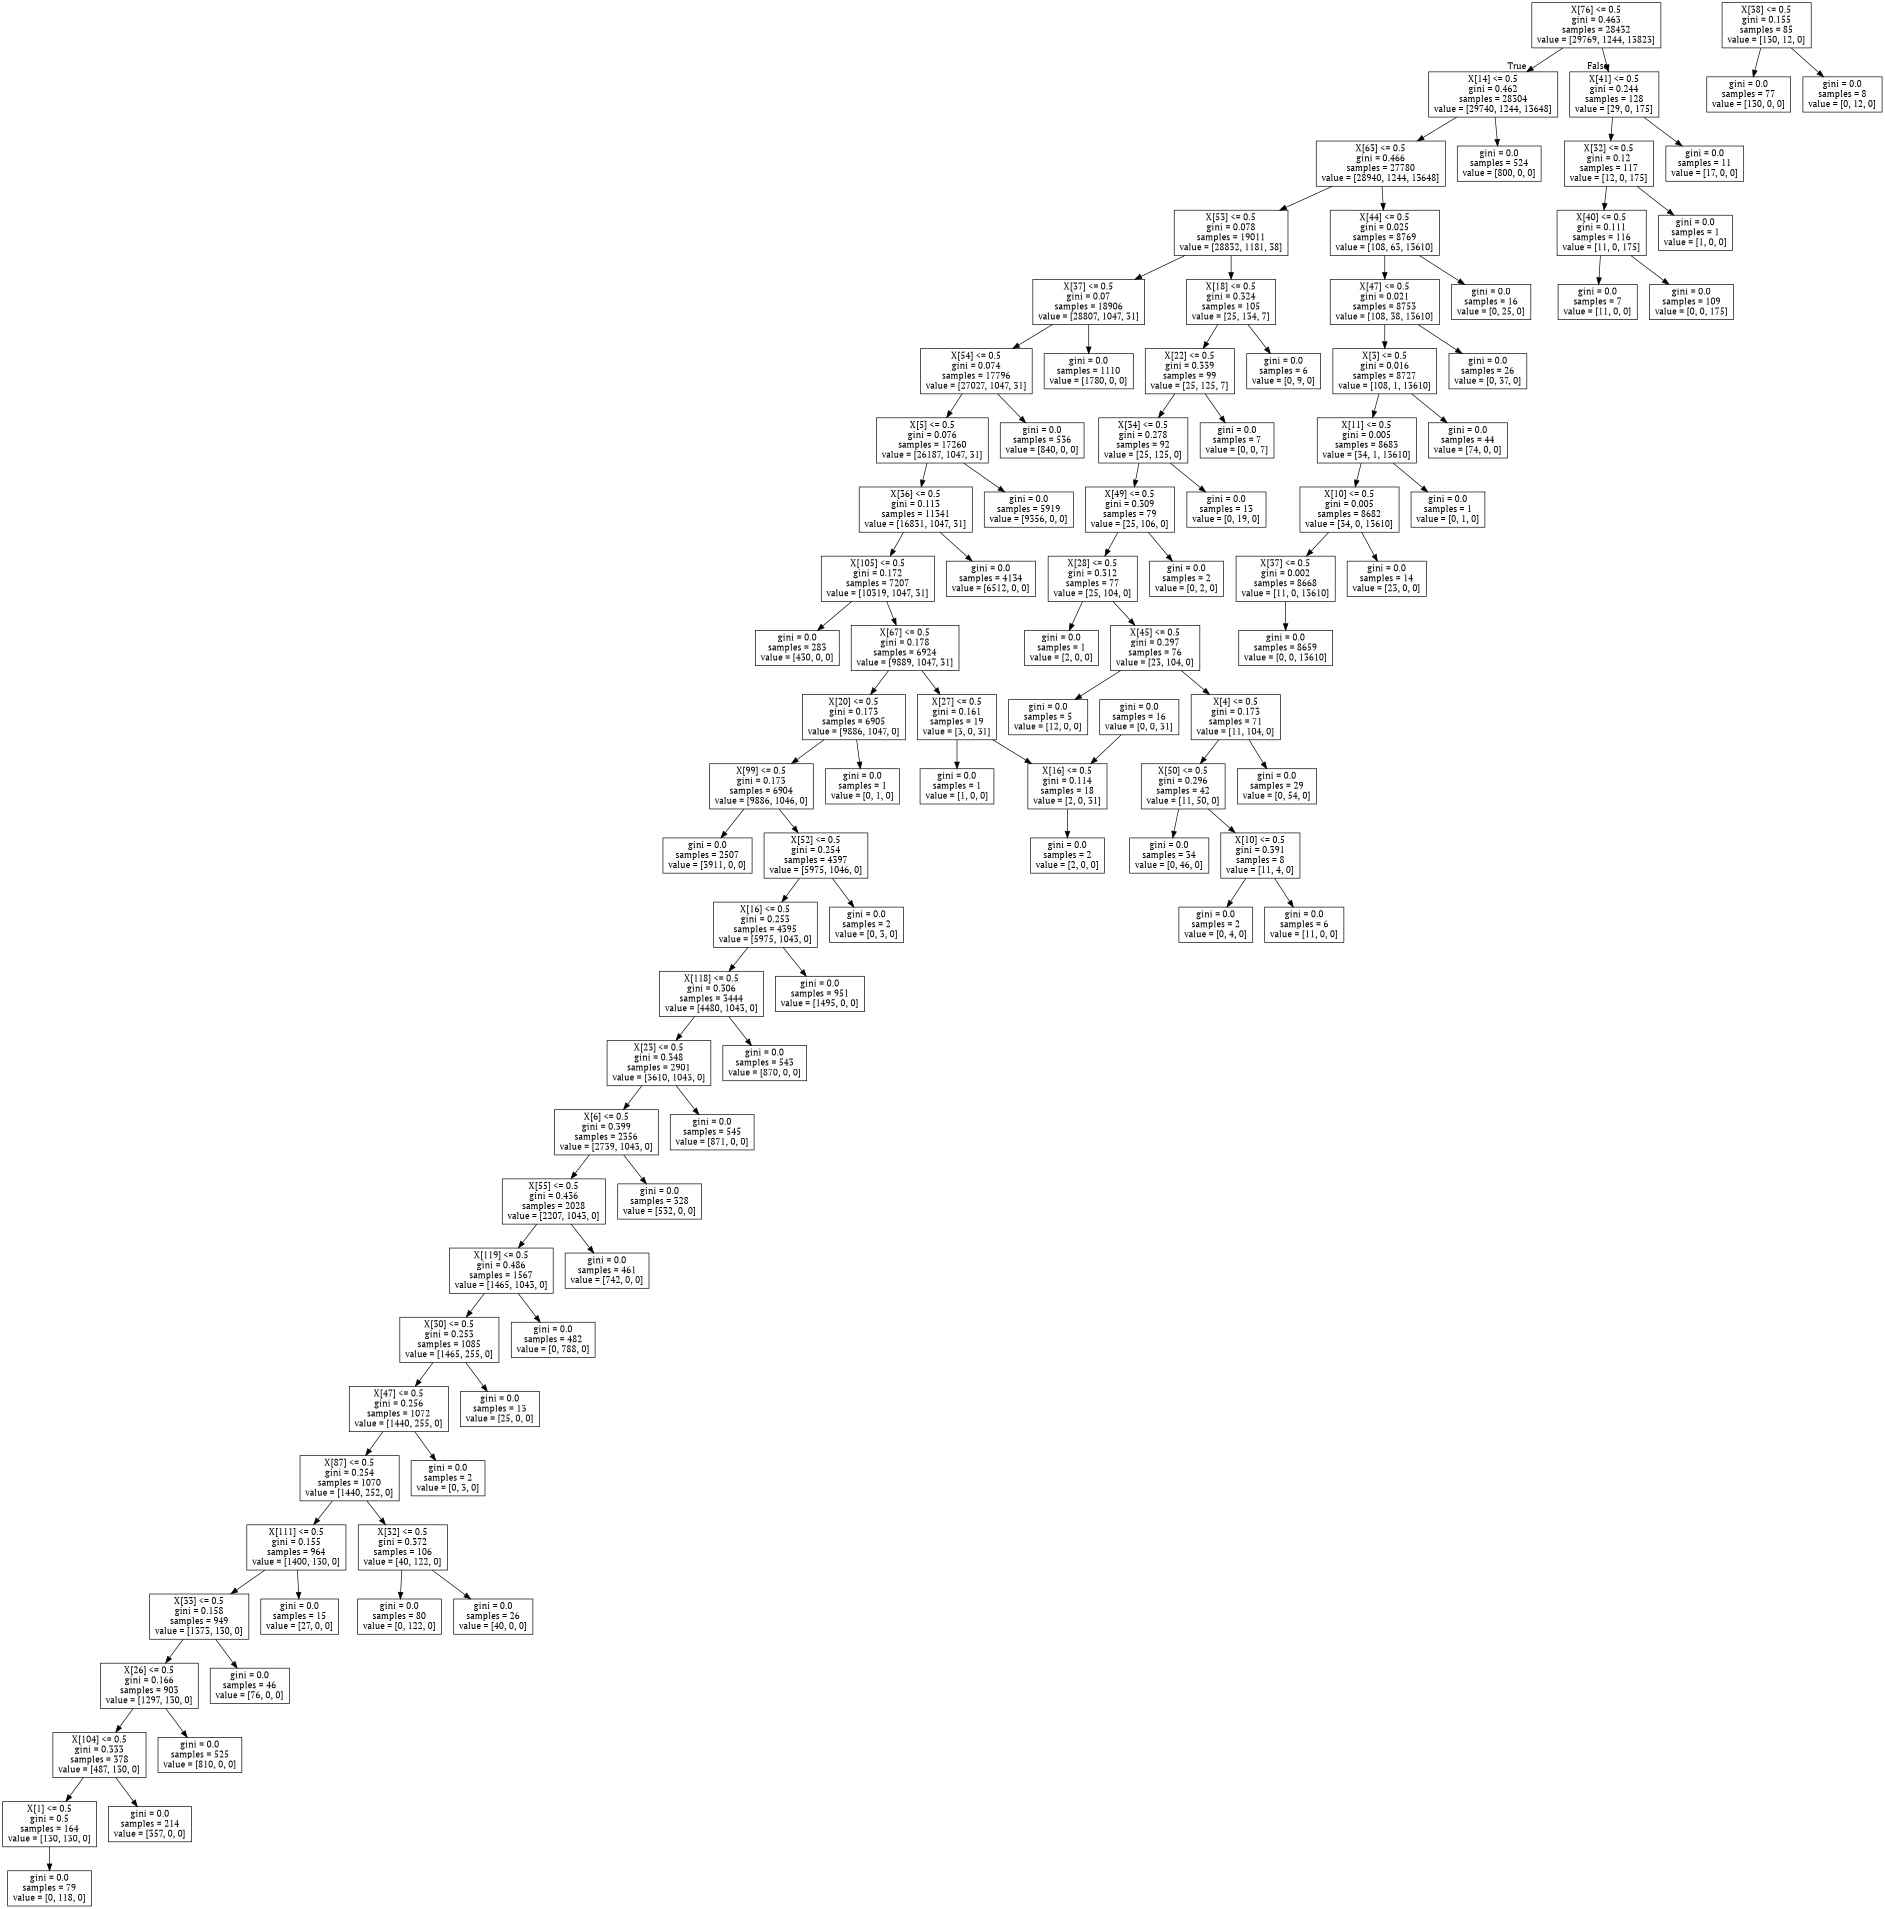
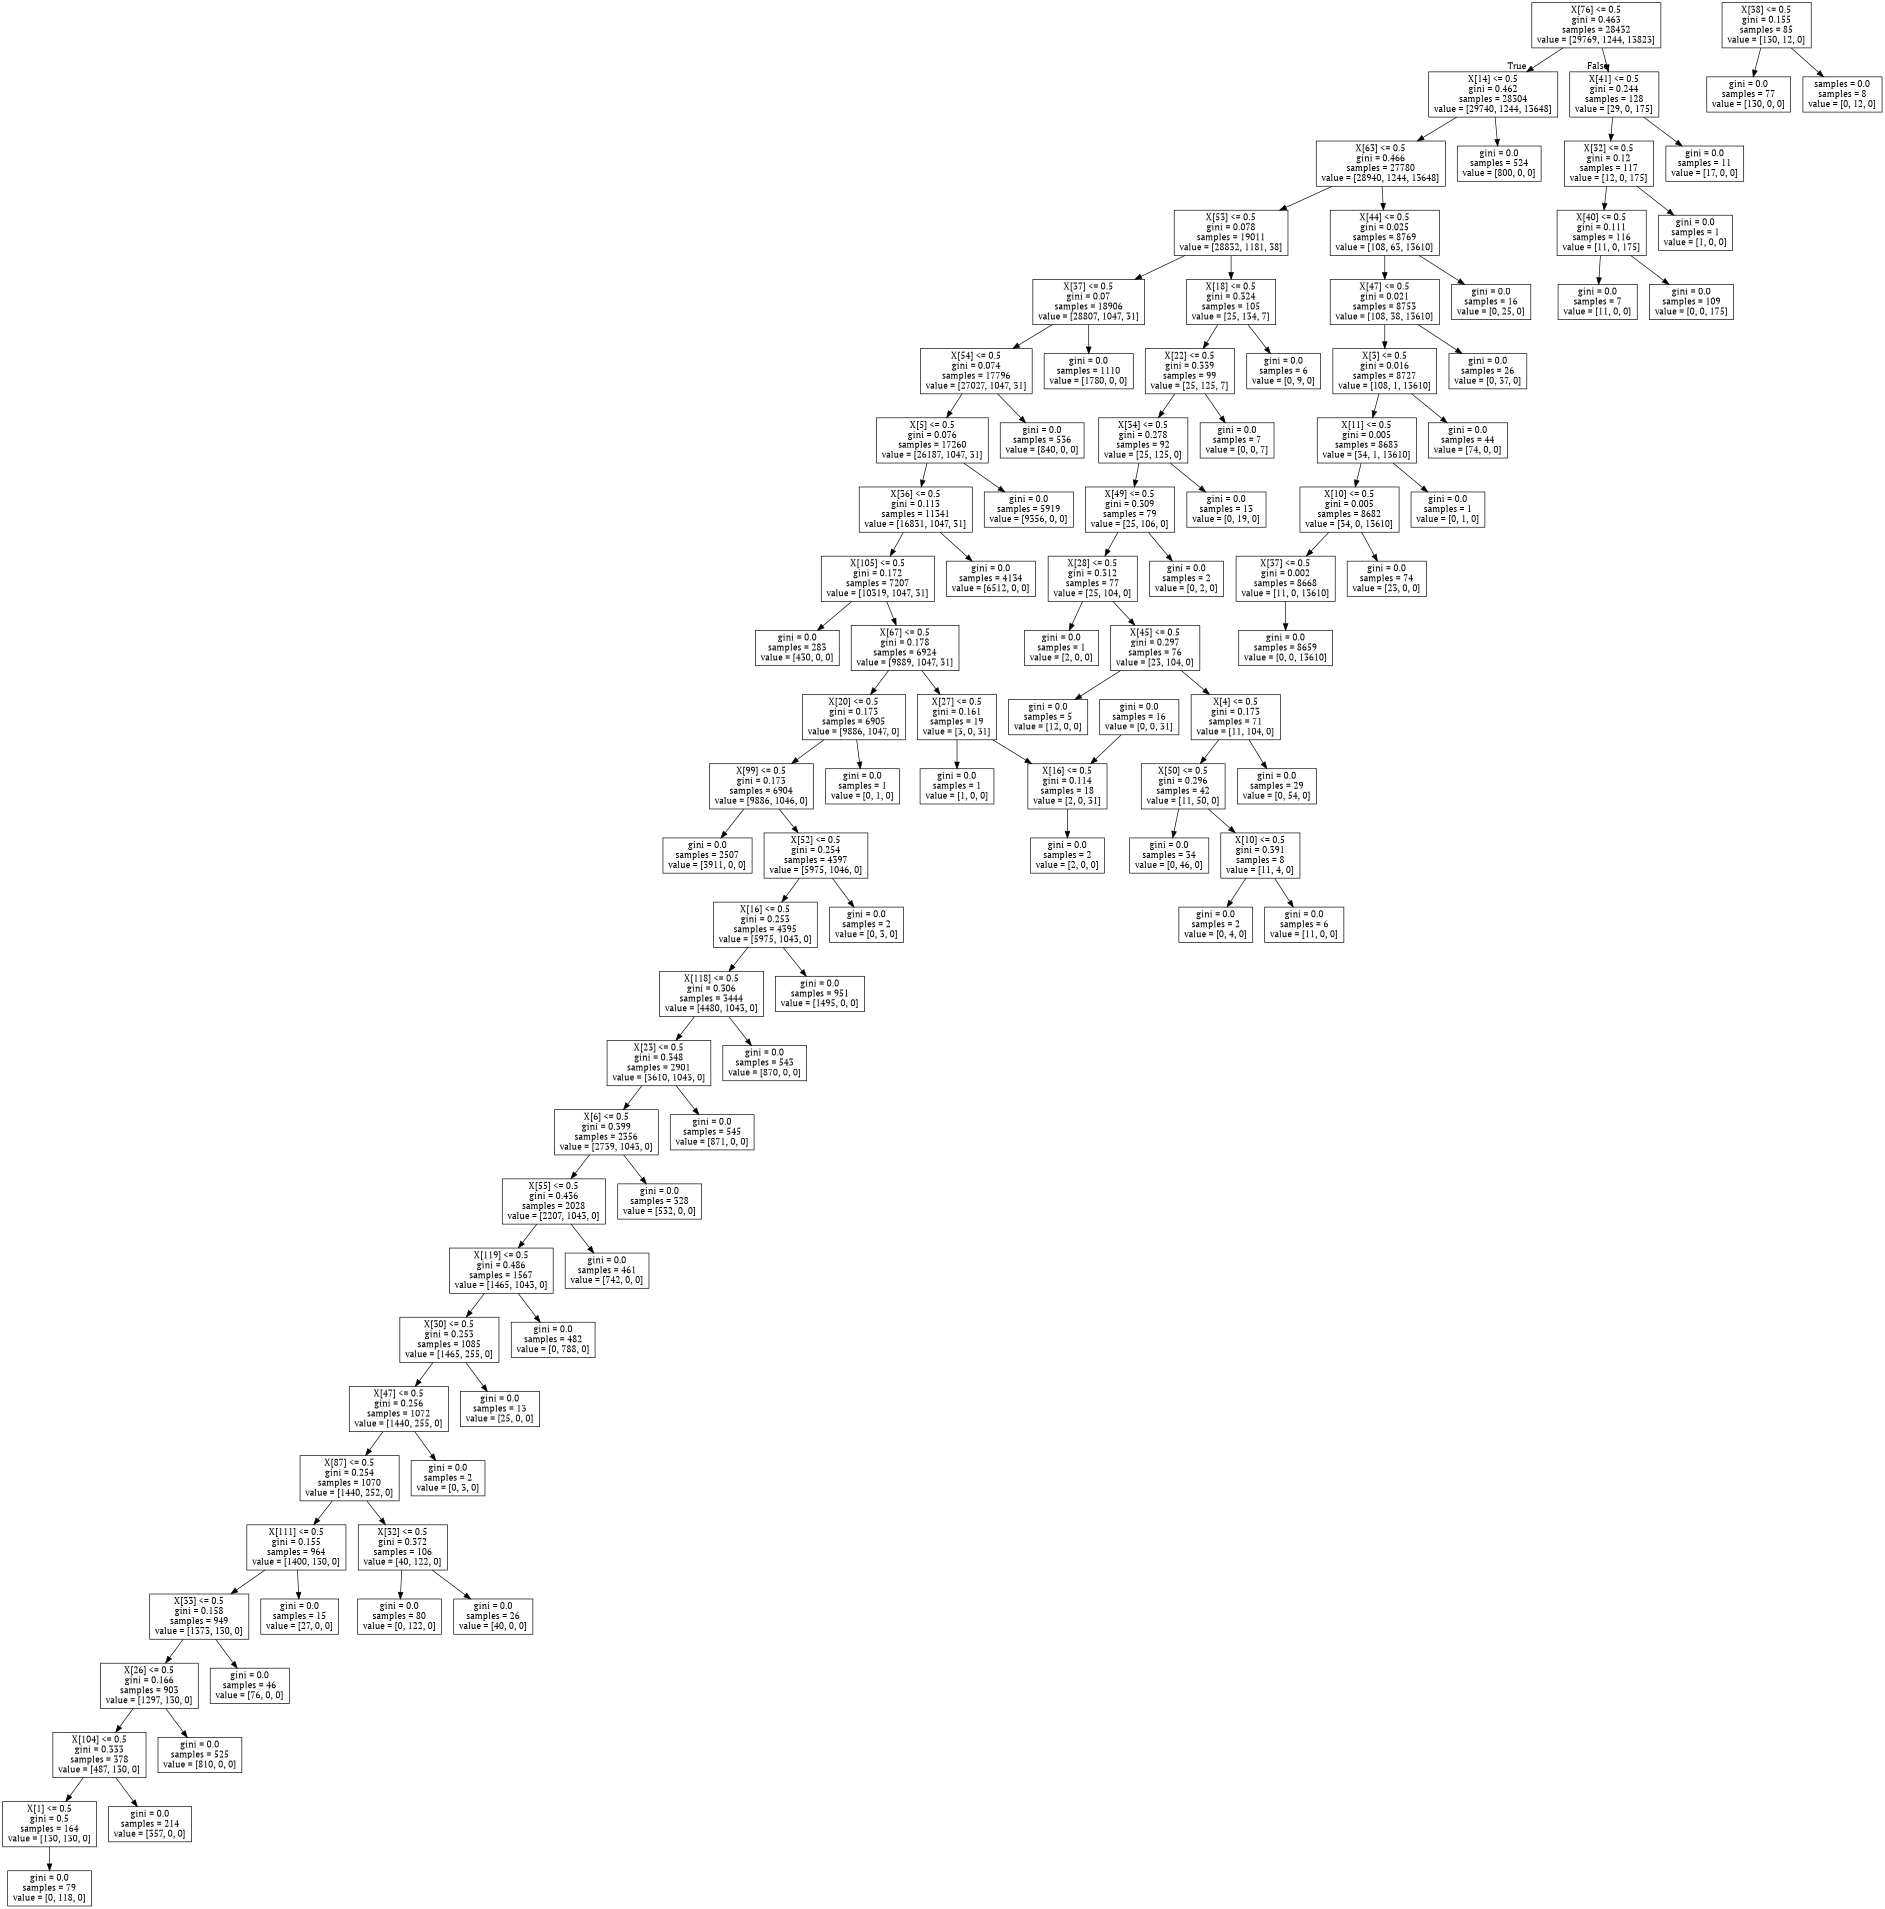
node "gini = 0.0 samples = 8 value = [0, 12, 0]": label "gini = 0.0 samples = 8 value = [0, 12, 0]" -> "samples = 0.0 samples = 8 value = [0, 12, 0]"
node "gini = 0.0 samples = 14 value = [23, 0, 0]": label "gini = 0.0 samples = 14 value = [23, 0, 0]" -> "gini = 0.0 samples = 74 value = [23, 0, 0]"
